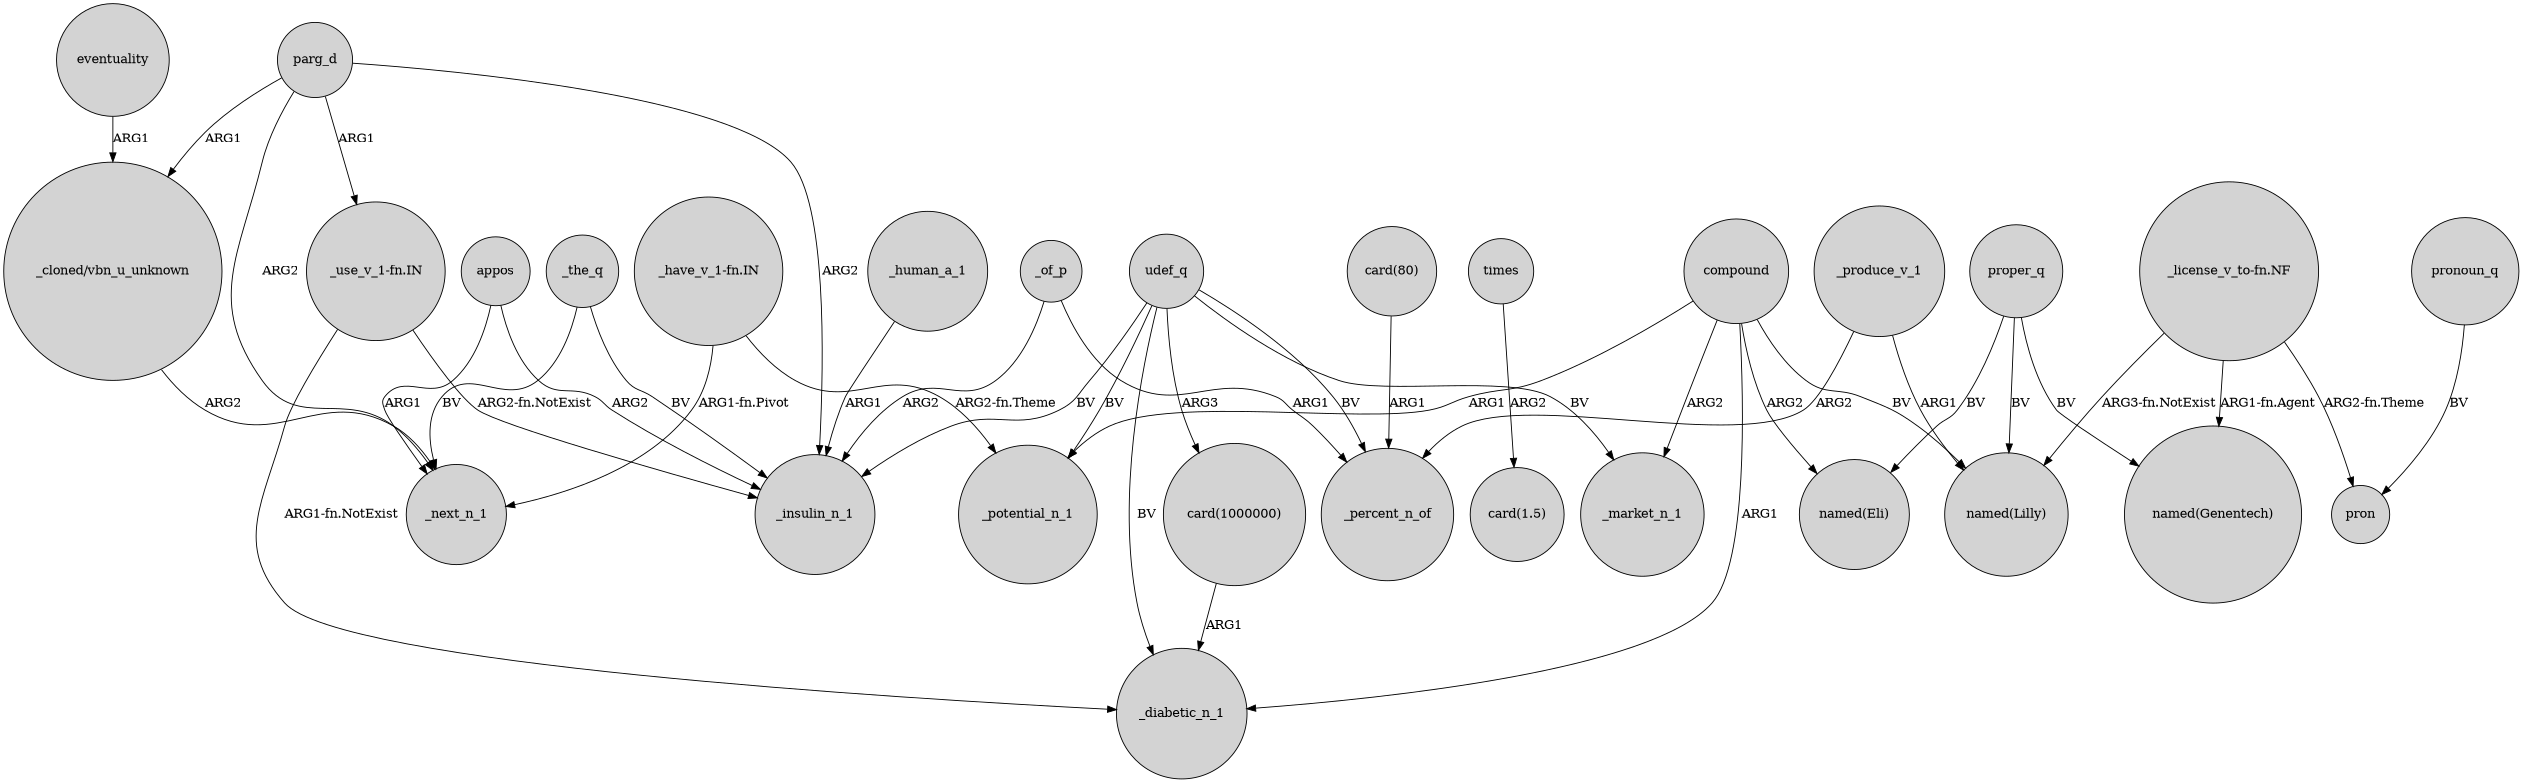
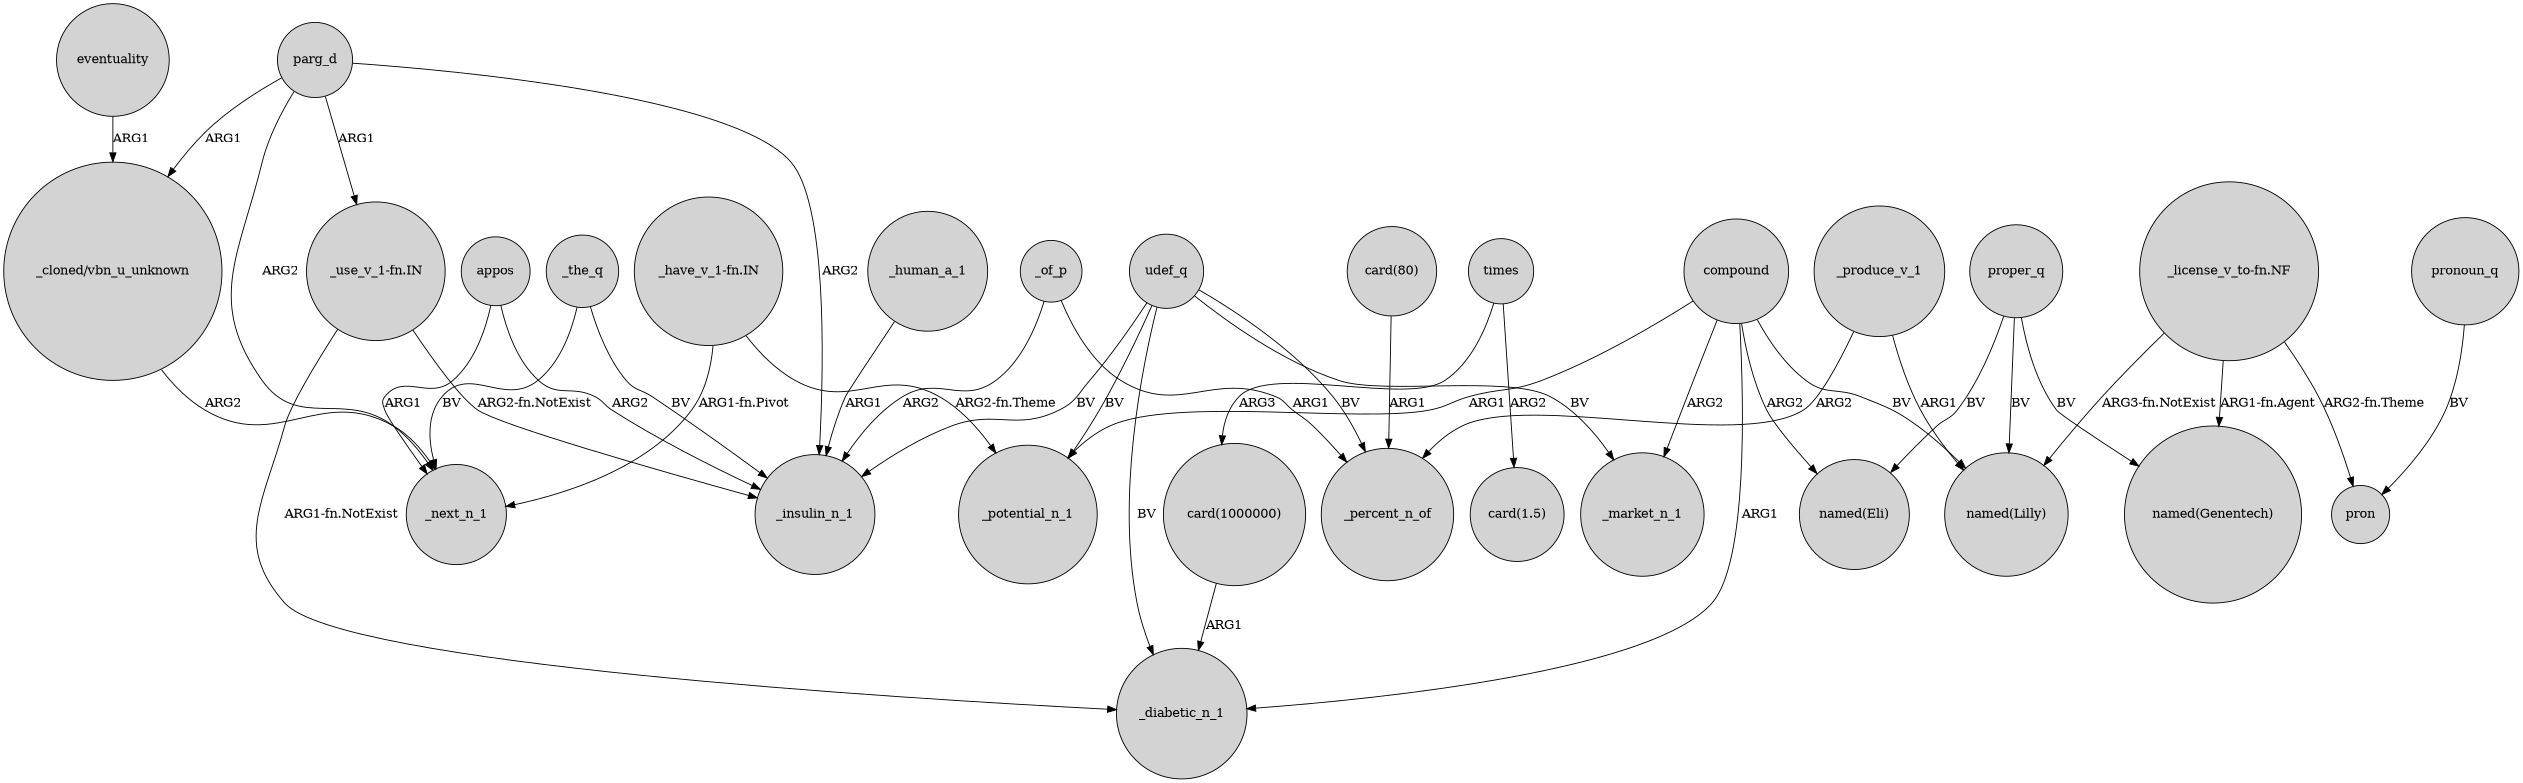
edge "udef_q" -> "card(1000000)": now "times" -> "card(1000000)"
